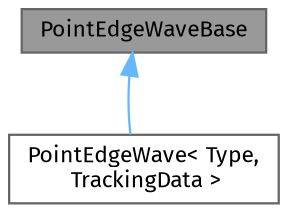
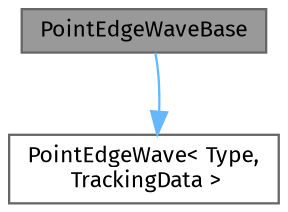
edge "PointEdgeWave< Type, TrackingData >" -> "PointEdgeWaveBase": reversed
